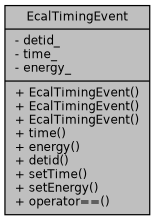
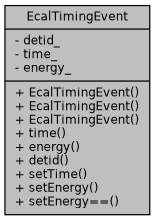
node "EcalTimingEvent": text "+ operator==()" -> "+ setEnergy==()"
